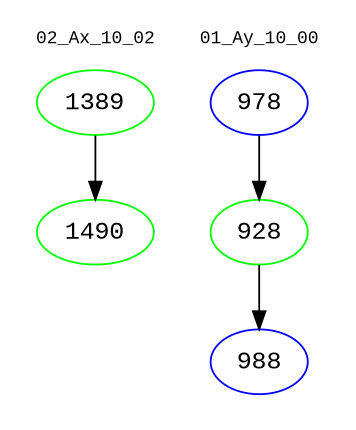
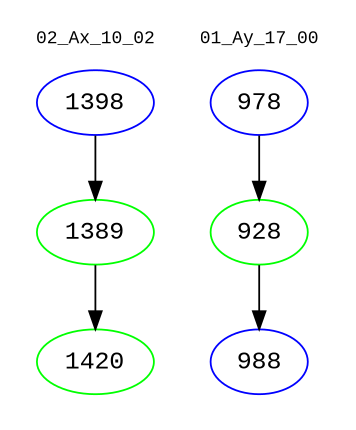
cluster "01_Ay_10_00": label "01_Ay_10_00" -> "01_Ay_17_00"
node "1398": added
node "1490": label "1490" -> "1420"
